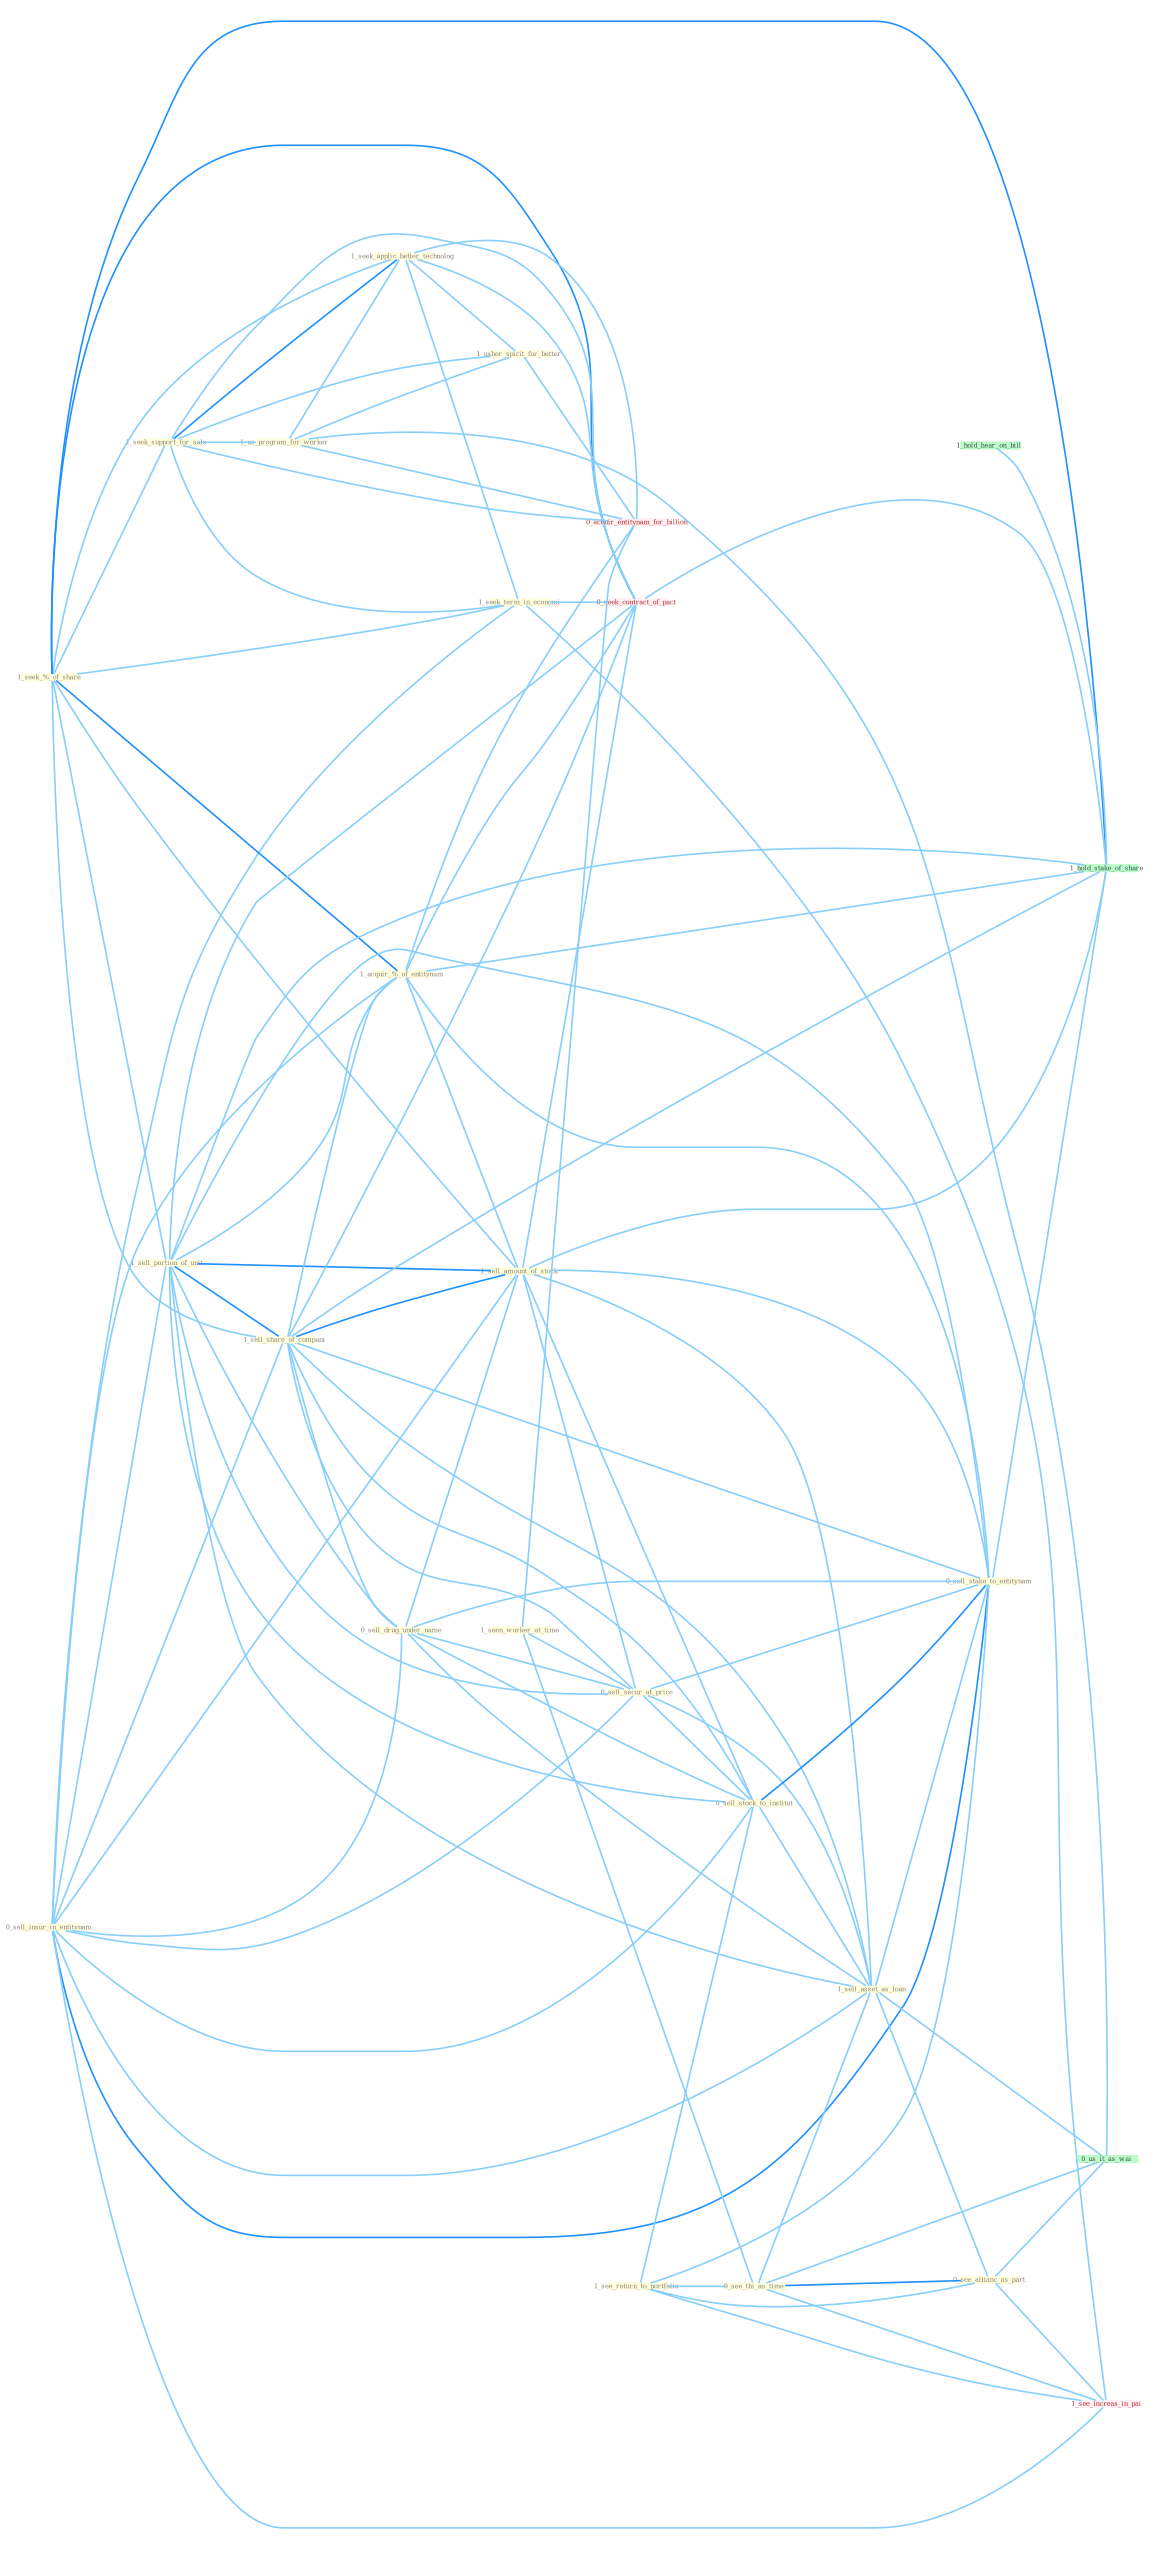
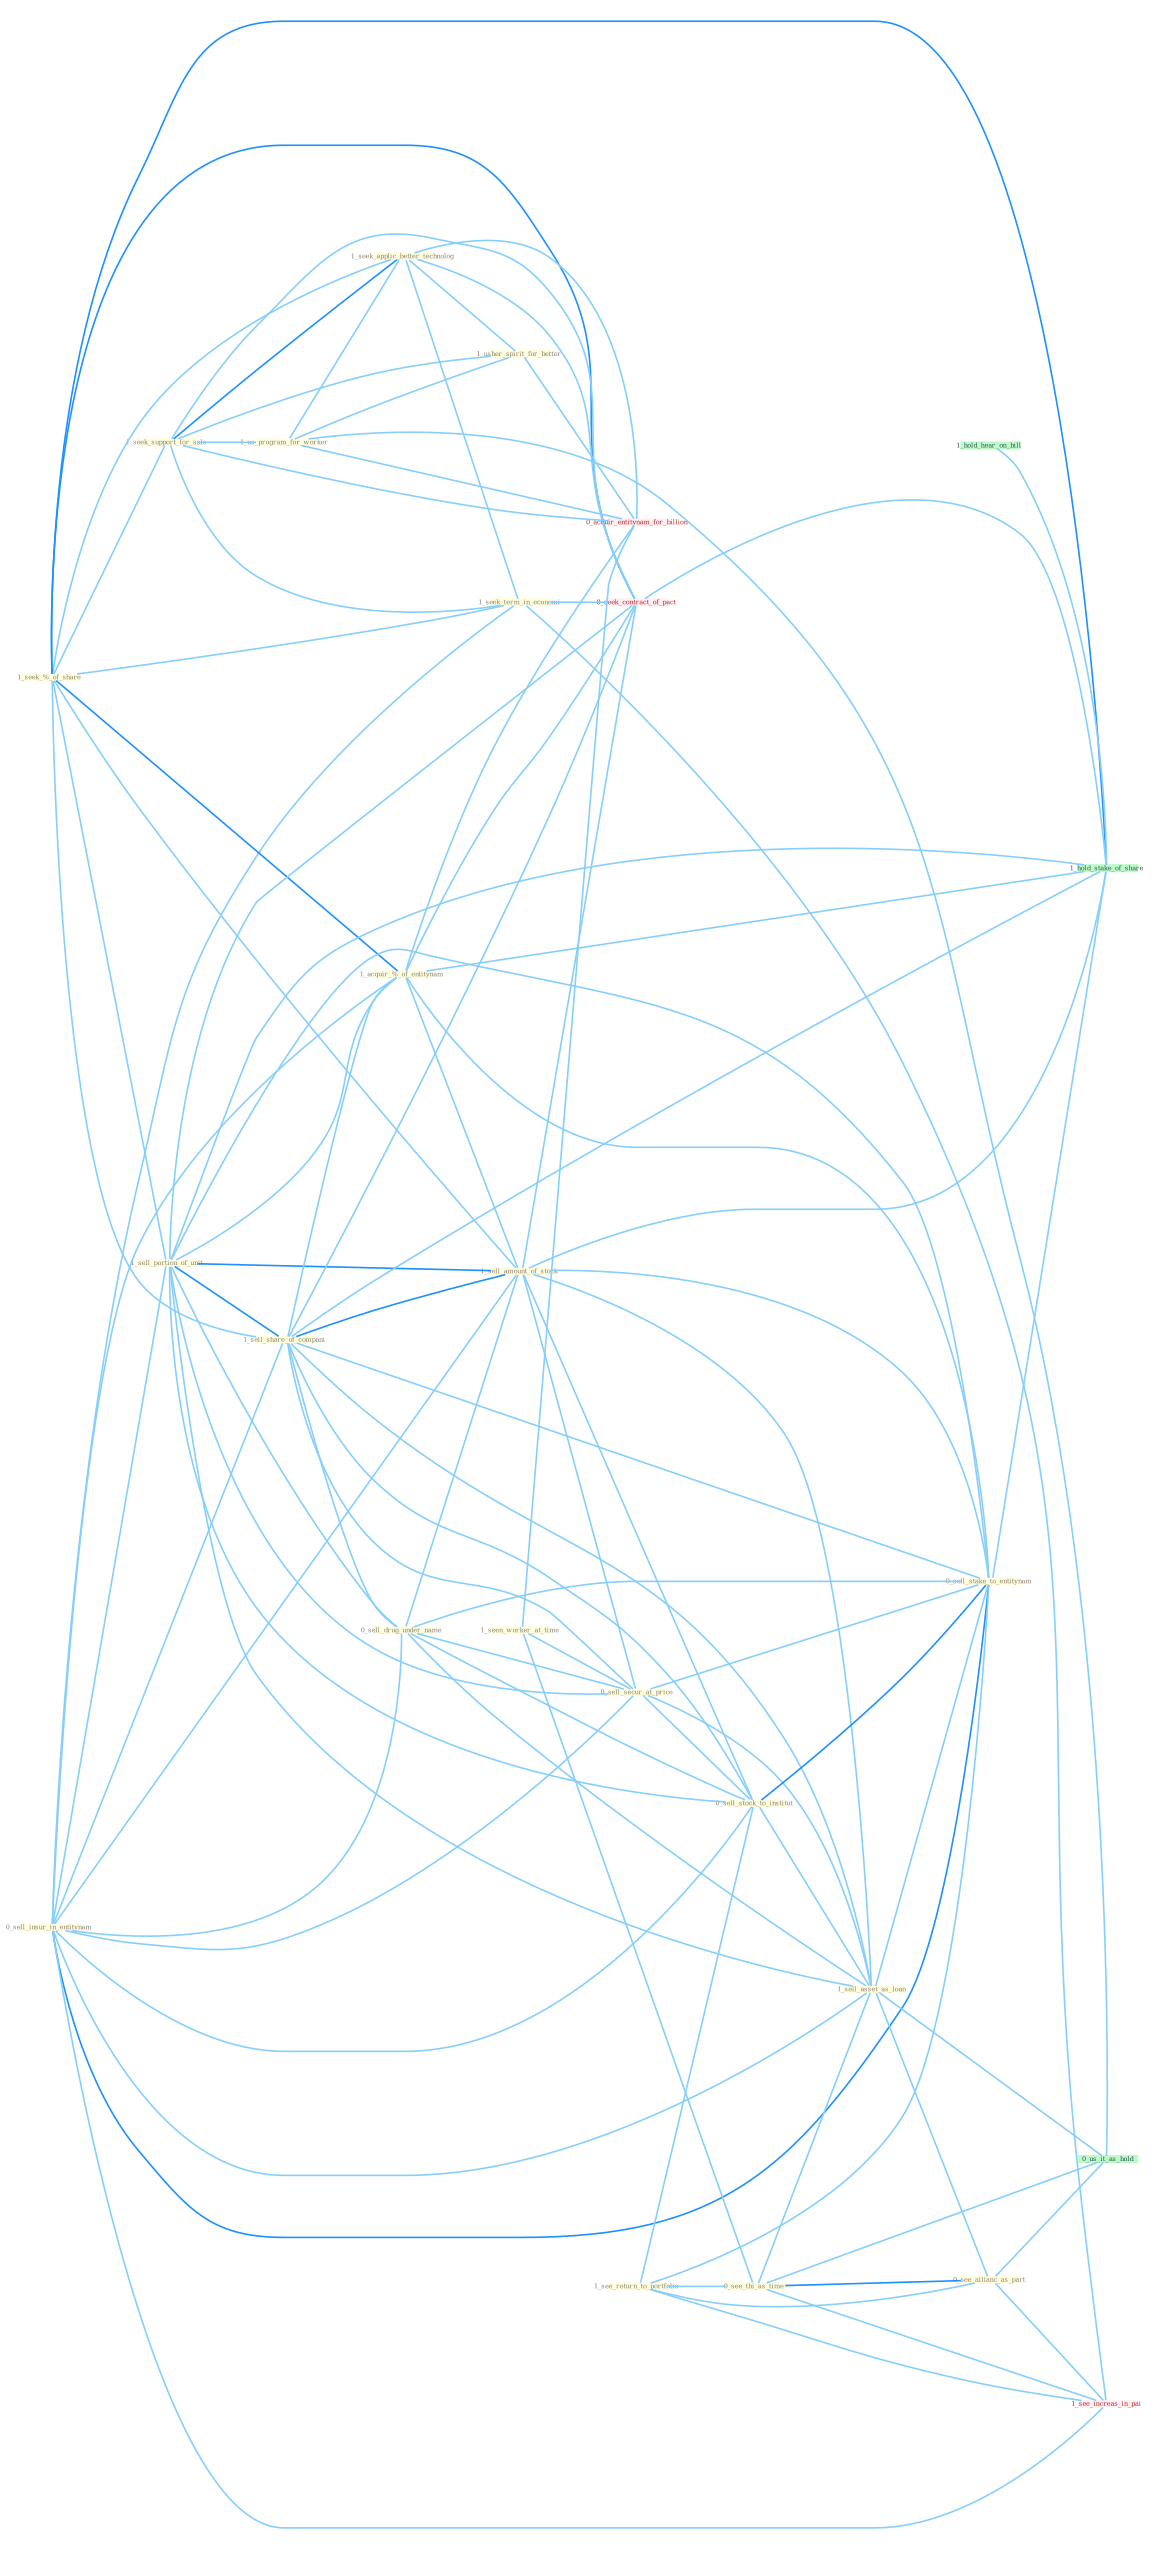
node "0_us_it_as_wai": label "0_us_it_as_wai" -> "0_us_it_as_hold"
